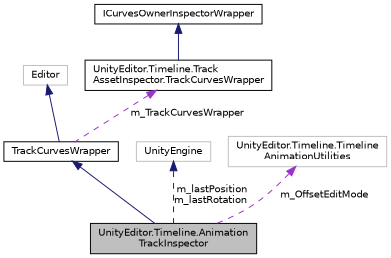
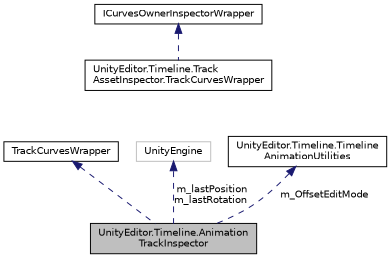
edge "UnityEditor.Timeline.Track AssetInspector.TrackCurvesWrapper" -> "ICurvesOwnerInspectorWrapper": style solid -> dashed
node "Editor": removed
edge "TrackCurvesWrapper" -> "UnityEditor.Timeline.Track AssetInspector.TrackCurvesWrapper": removed, label "m_TrackCurvesWrapper"
node "UnityEditor.Timeline.Timeline AnimationUtilities": color grey75 -> black
edge "UnityEditor.Timeline.Animation TrackInspector" -> "TrackCurvesWrapper": style solid -> dashed
edge "UnityEditor.Timeline.Animation TrackInspector" -> "UnityEditor.Timeline.Timeline AnimationUtilities": color darkorchid3 -> midnightblue
